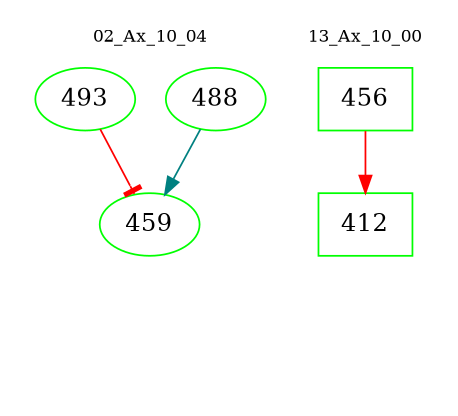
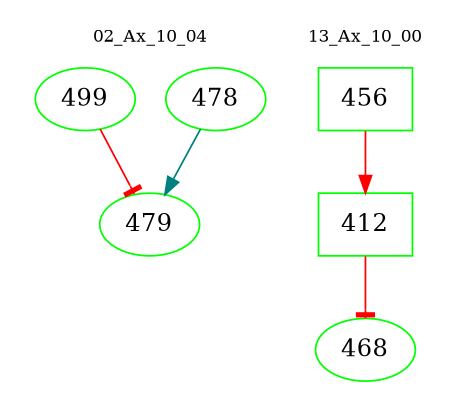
node "493": label "493" -> "499"
node "488": label "488" -> "478"
node "459": label "459" -> "479"
node "468": added
